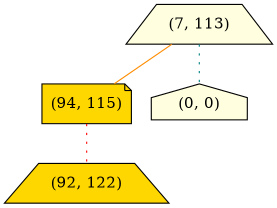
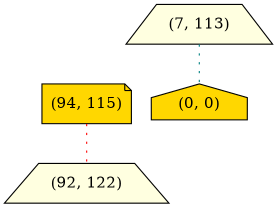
edge "(7, 113)" -- "(94, 115)": removed
node "(0, 0)": fillcolor lightyellow -> gold
node "(92, 122)": fillcolor gold -> lightyellow
